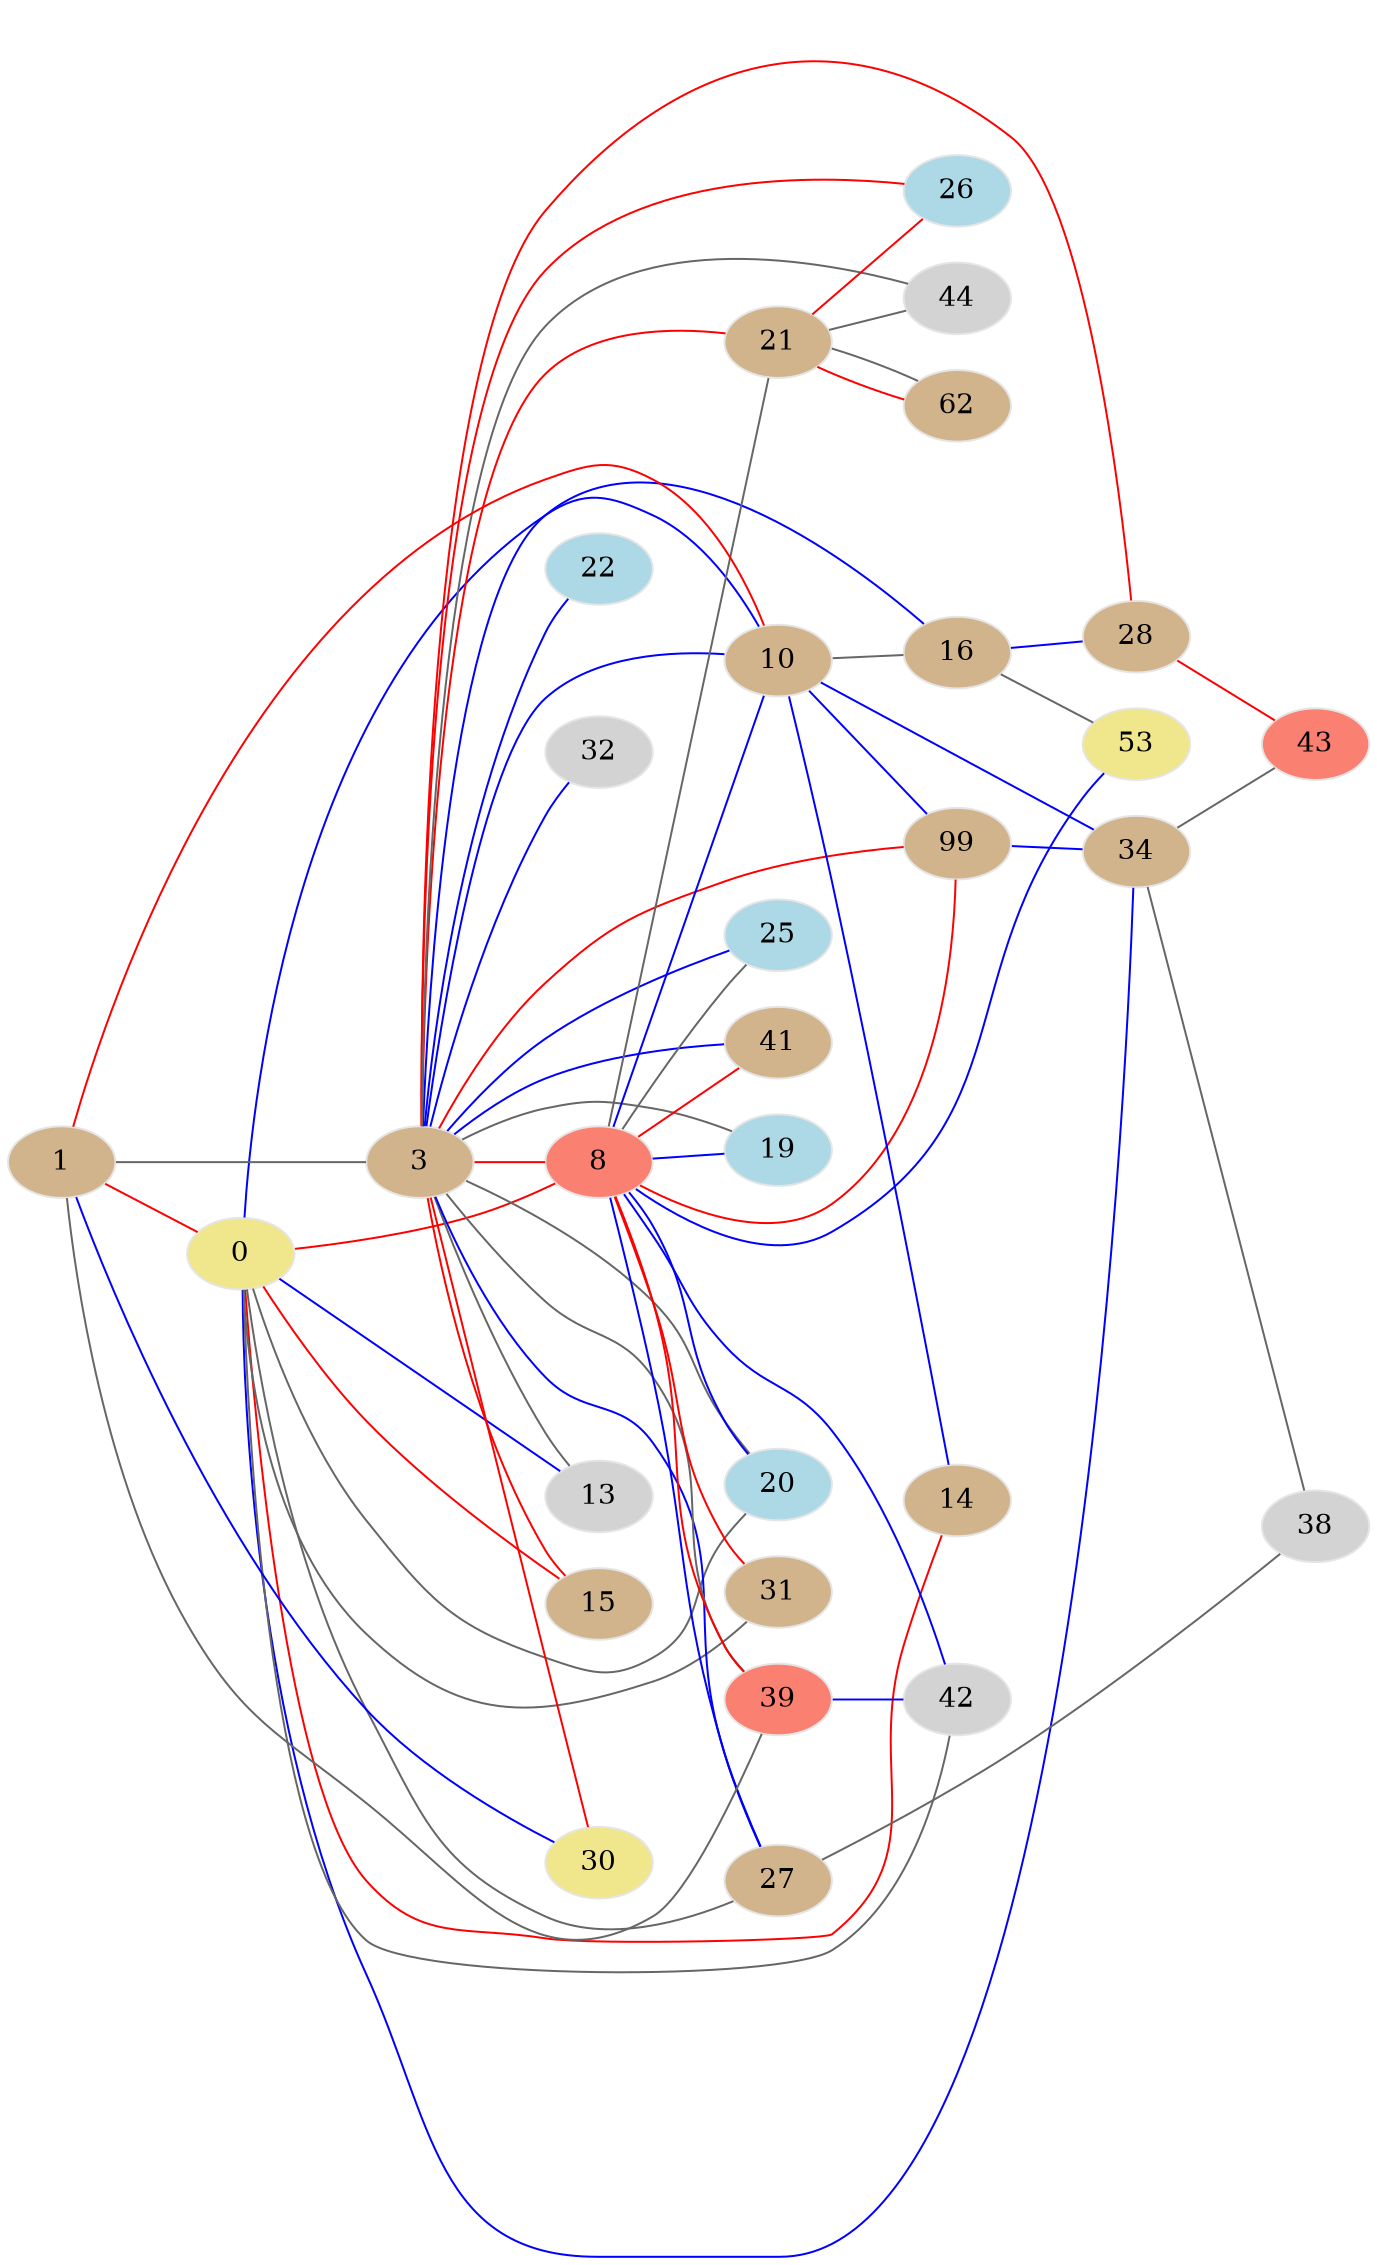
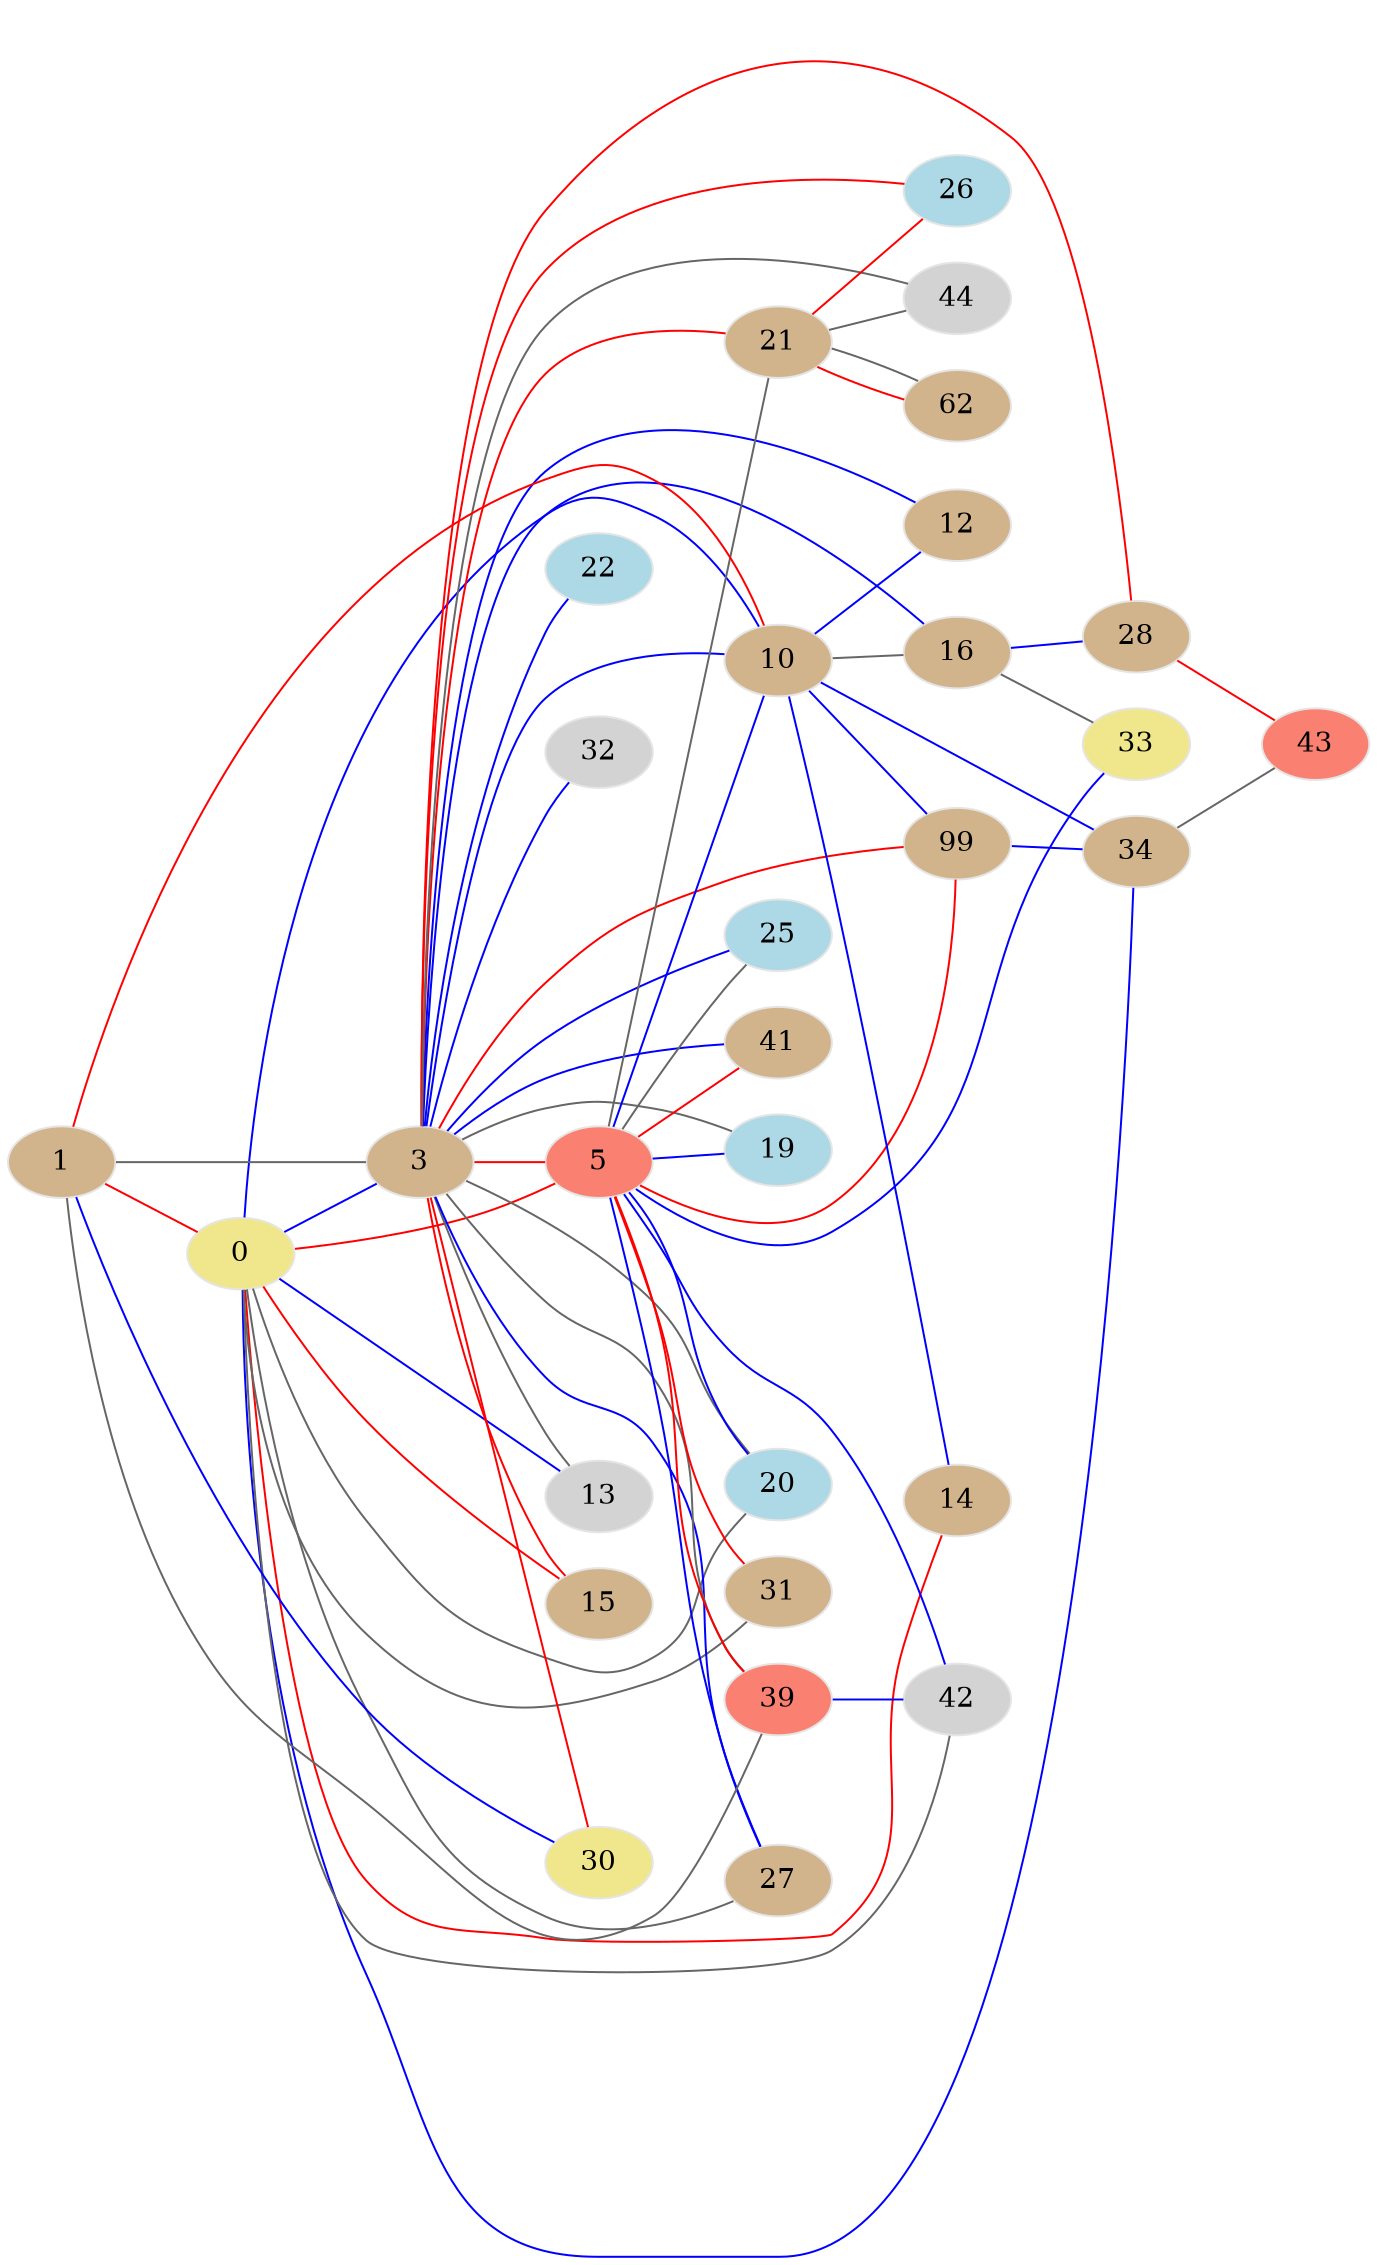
node "12": added
node "53": label "53" -> "33"
node "8": label "8" -> "5"
edge "3" -- "0": added
node "38": removed
